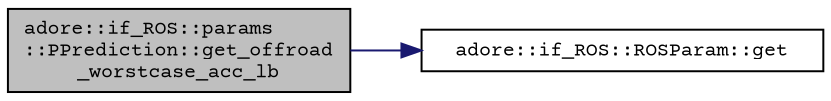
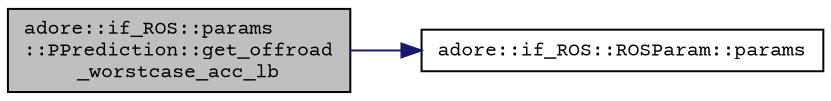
node "adore::if_ROS::ROSParam::get": label "adore::if_ROS::ROSParam::get" -> "adore::if_ROS::ROSParam::params"
